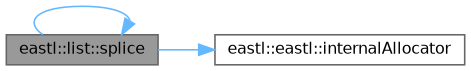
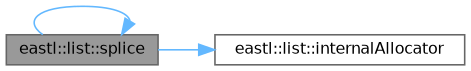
node "eastl::eastl::internalAllocator": label "eastl::eastl::internalAllocator" -> "eastl::list::internalAllocator"
